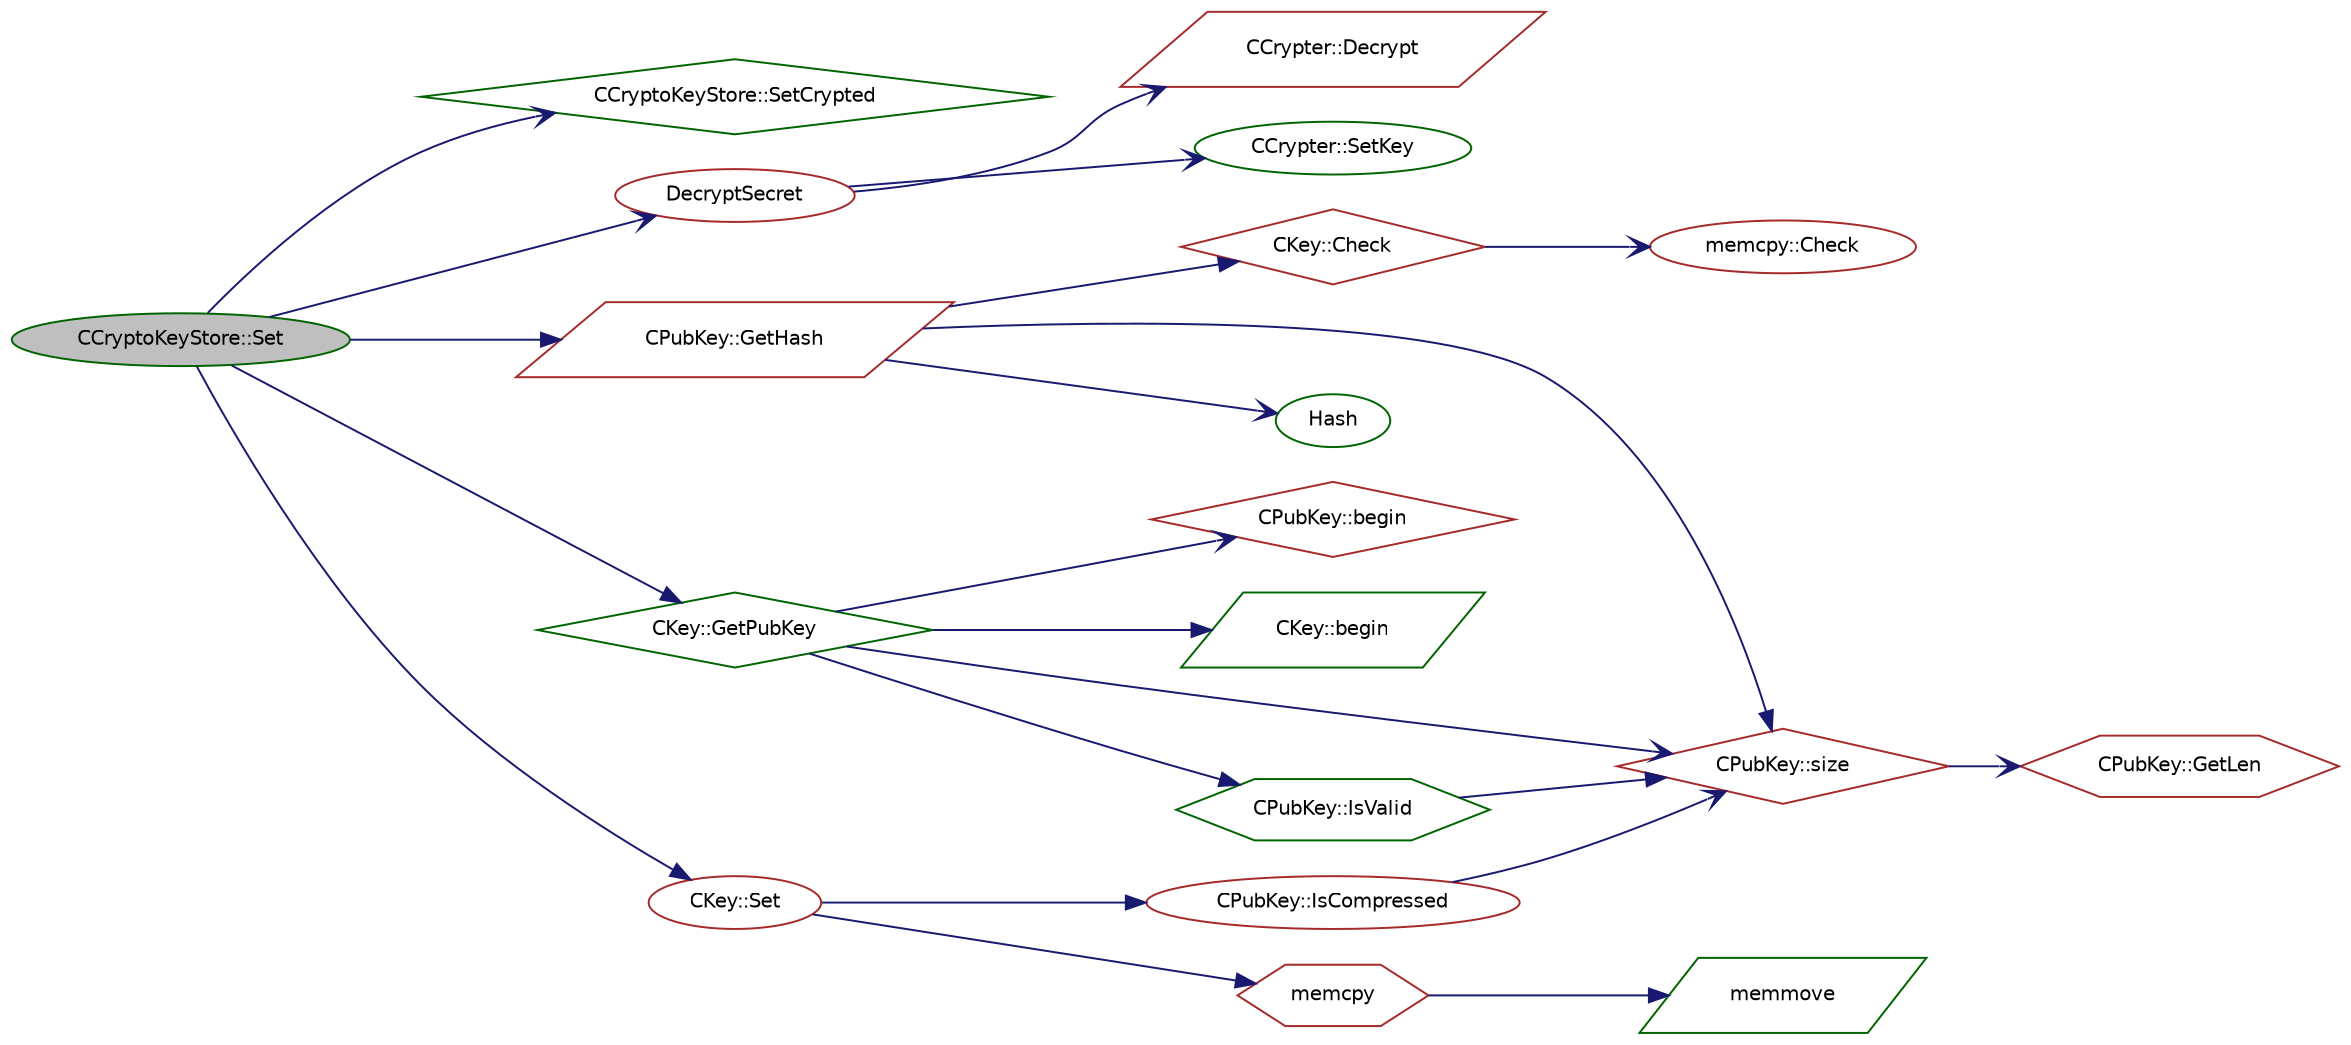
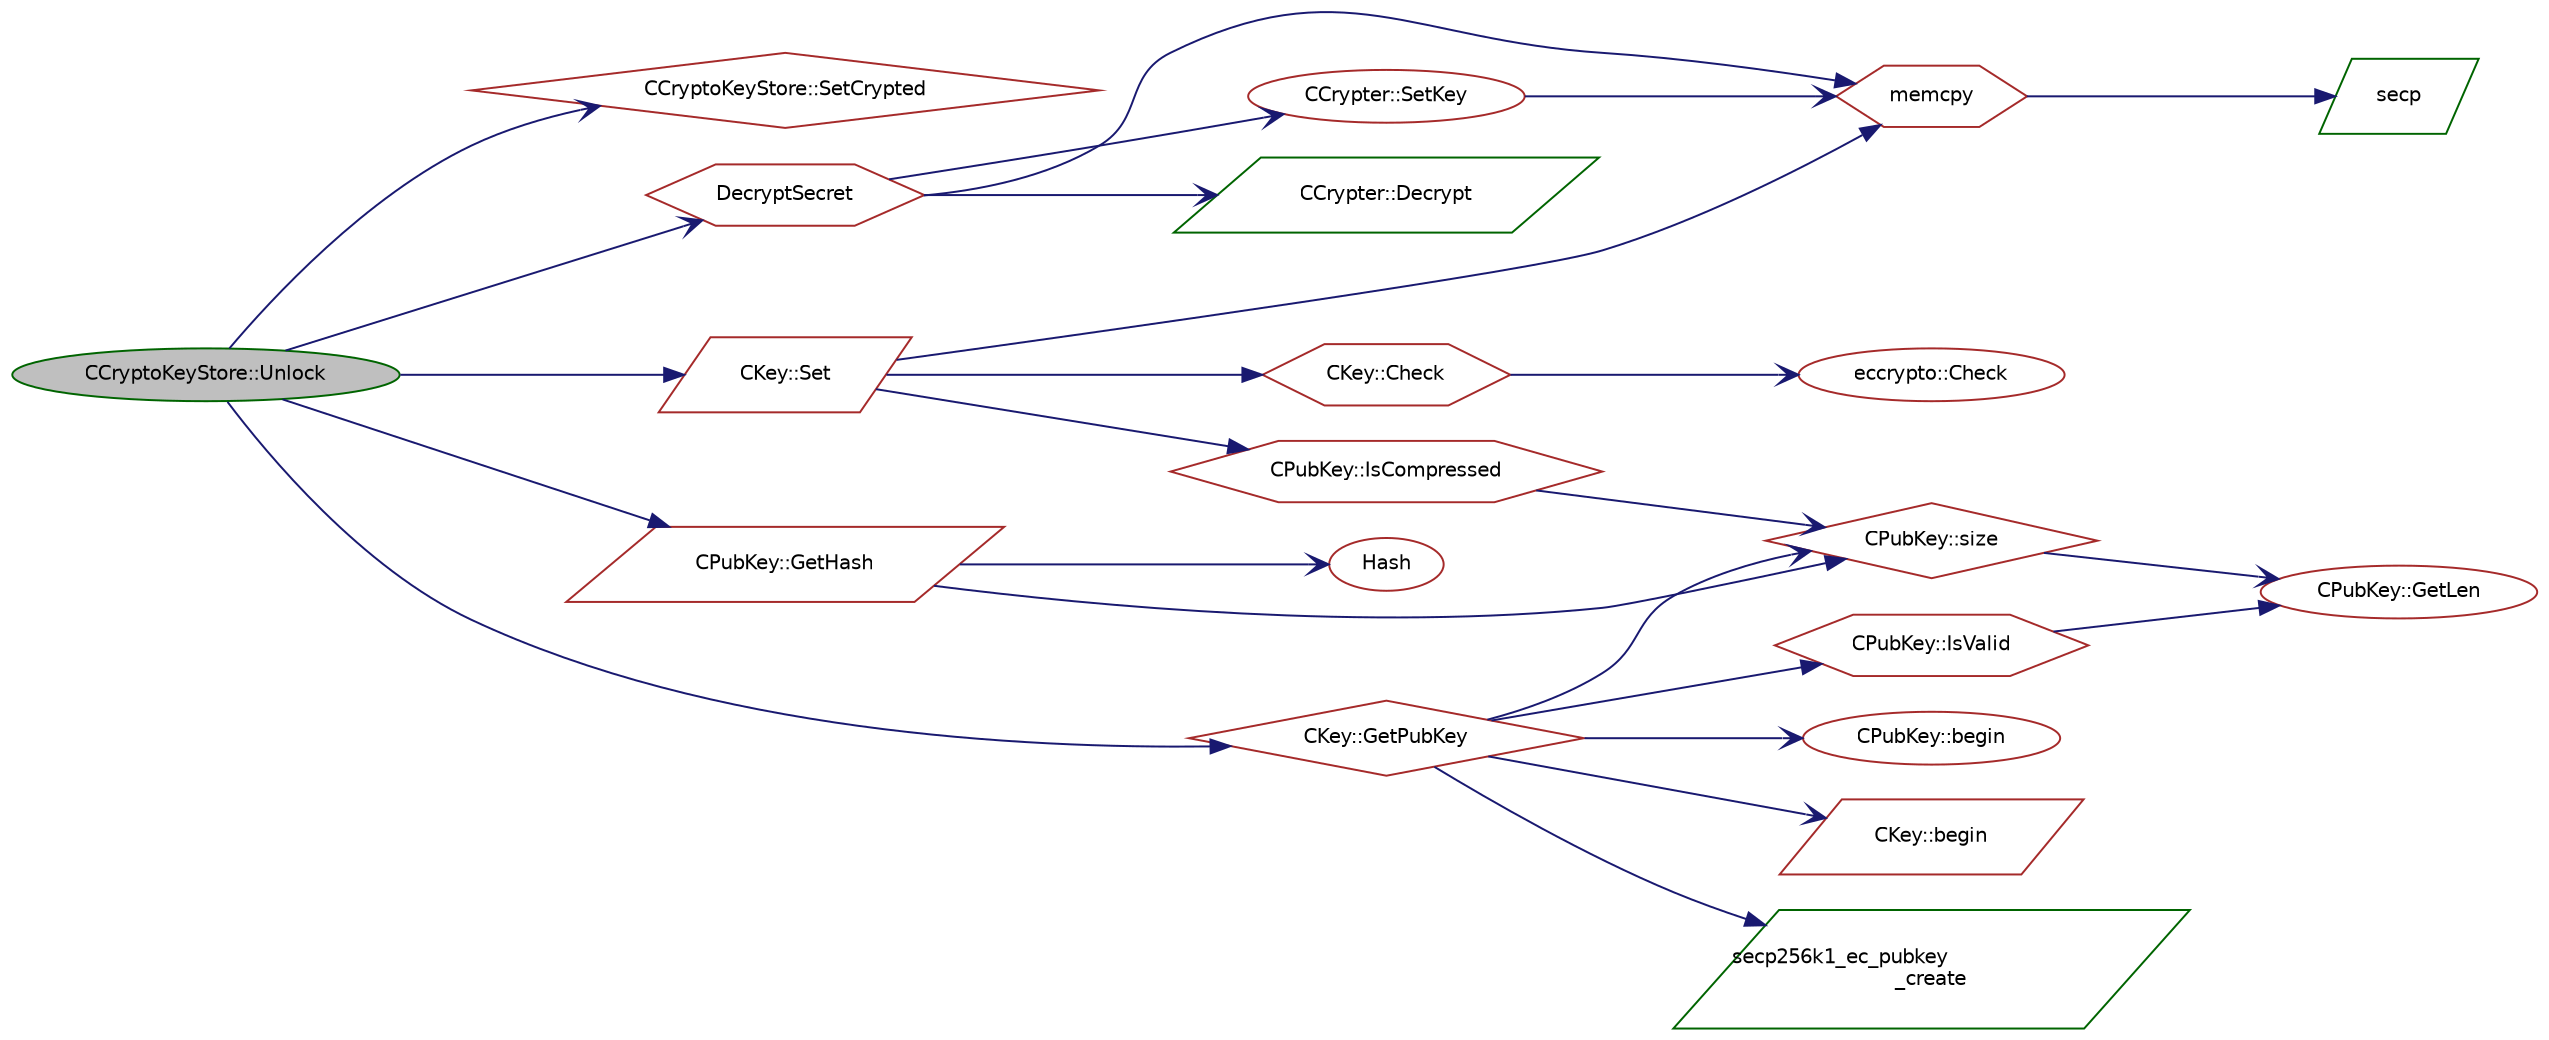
edge "DecryptSecret" -> "memcpy": added
node "CCrypter::Decrypt": color brown -> darkgreen
edge "CCrypter::SetKey" -> "memcpy": added
node "CCryptoKeyStore::SetCrypted": color darkgreen -> brown
node "CCrypter::SetKey": color darkgreen -> brown
node "DecryptSecret": shape ellipse -> hexagon
node "CKey::Check": shape diamond -> hexagon
node "memcpy::Check": label "memcpy::Check" -> "eccrypto::Check"
edge "CPubKey::GetHash" -> "CKey::Check": now "CKey::Set" -> "CKey::Check"
node "CCryptoKeyStore::Set": label "CCryptoKeyStore::Set" -> "CCryptoKeyStore::Unlock"
node "Hash": color darkgreen -> brown
node "CPubKey::begin": shape diamond -> ellipse
node "CKey::GetPubKey": color darkgreen -> brown
edge "CKey::GetPubKey" -> "CKey::begin": arrowhead normal -> vee
node "CKey::begin": color darkgreen -> brown
node "CPubKey::GetLen": shape hexagon -> ellipse
edge "CPubKey::IsValid" -> "CPubKey::size": now "CPubKey::IsValid" -> "CPubKey::GetLen"
node "CPubKey::IsValid": color darkgreen -> brown
node "CKey::Set": shape ellipse -> parallelogram
node "CPubKey::IsCompressed": shape ellipse -> hexagon
node "secp256k1_ec_pubkey _create": added
node "memmove": label "memmove" -> "secp"
